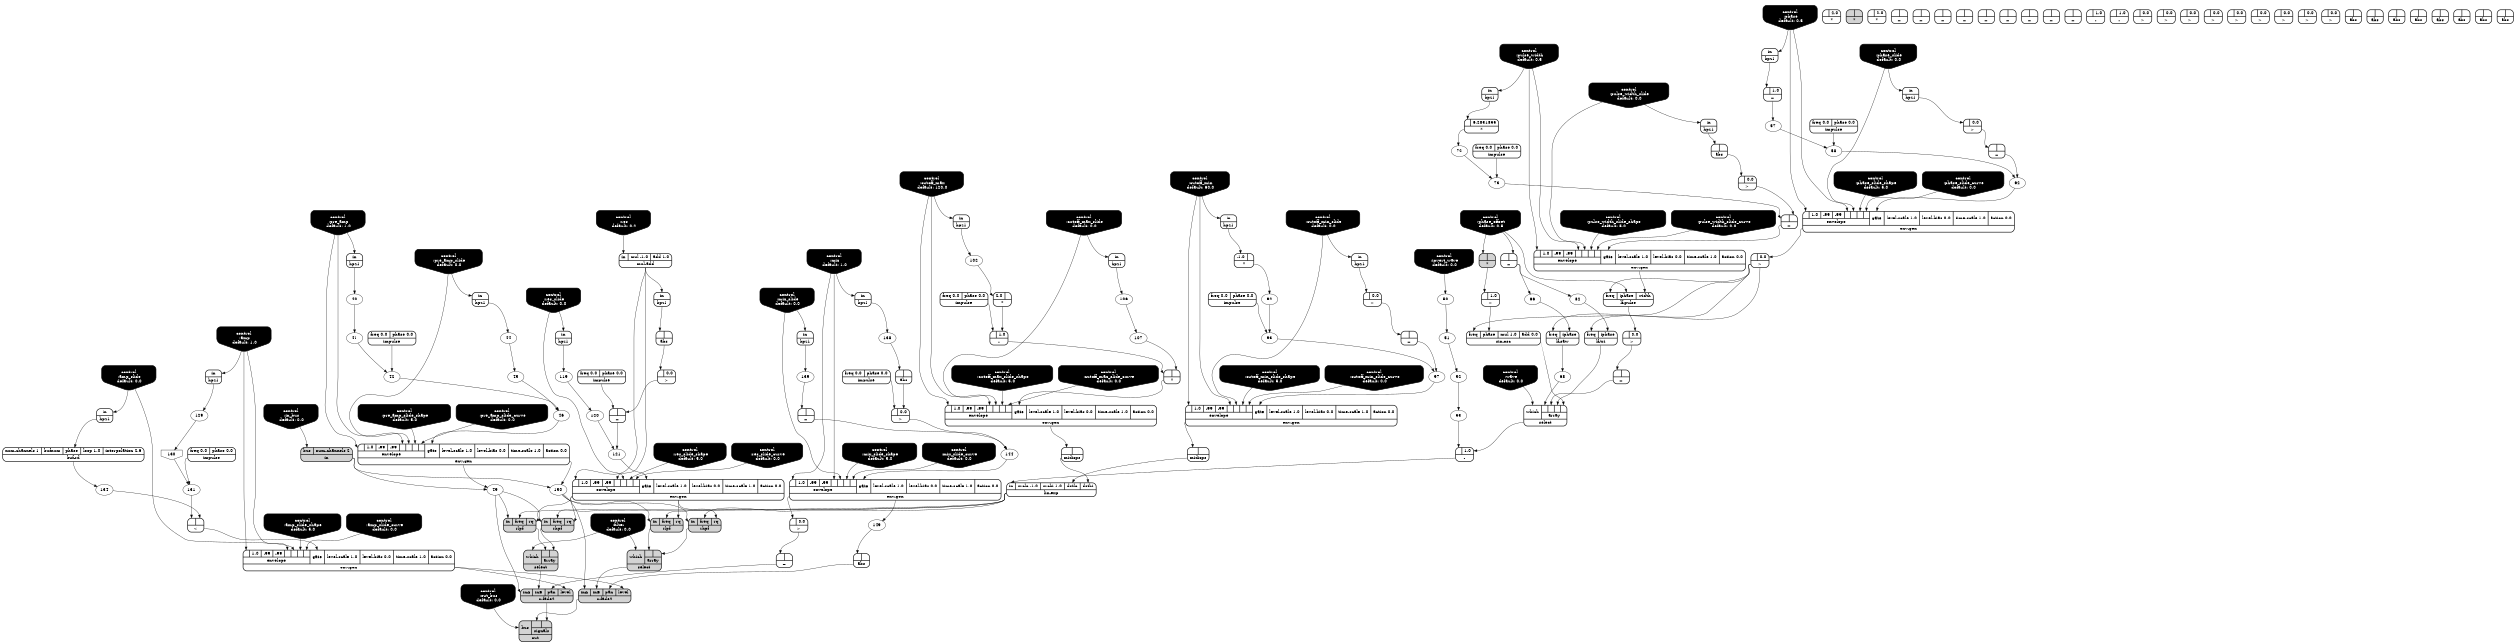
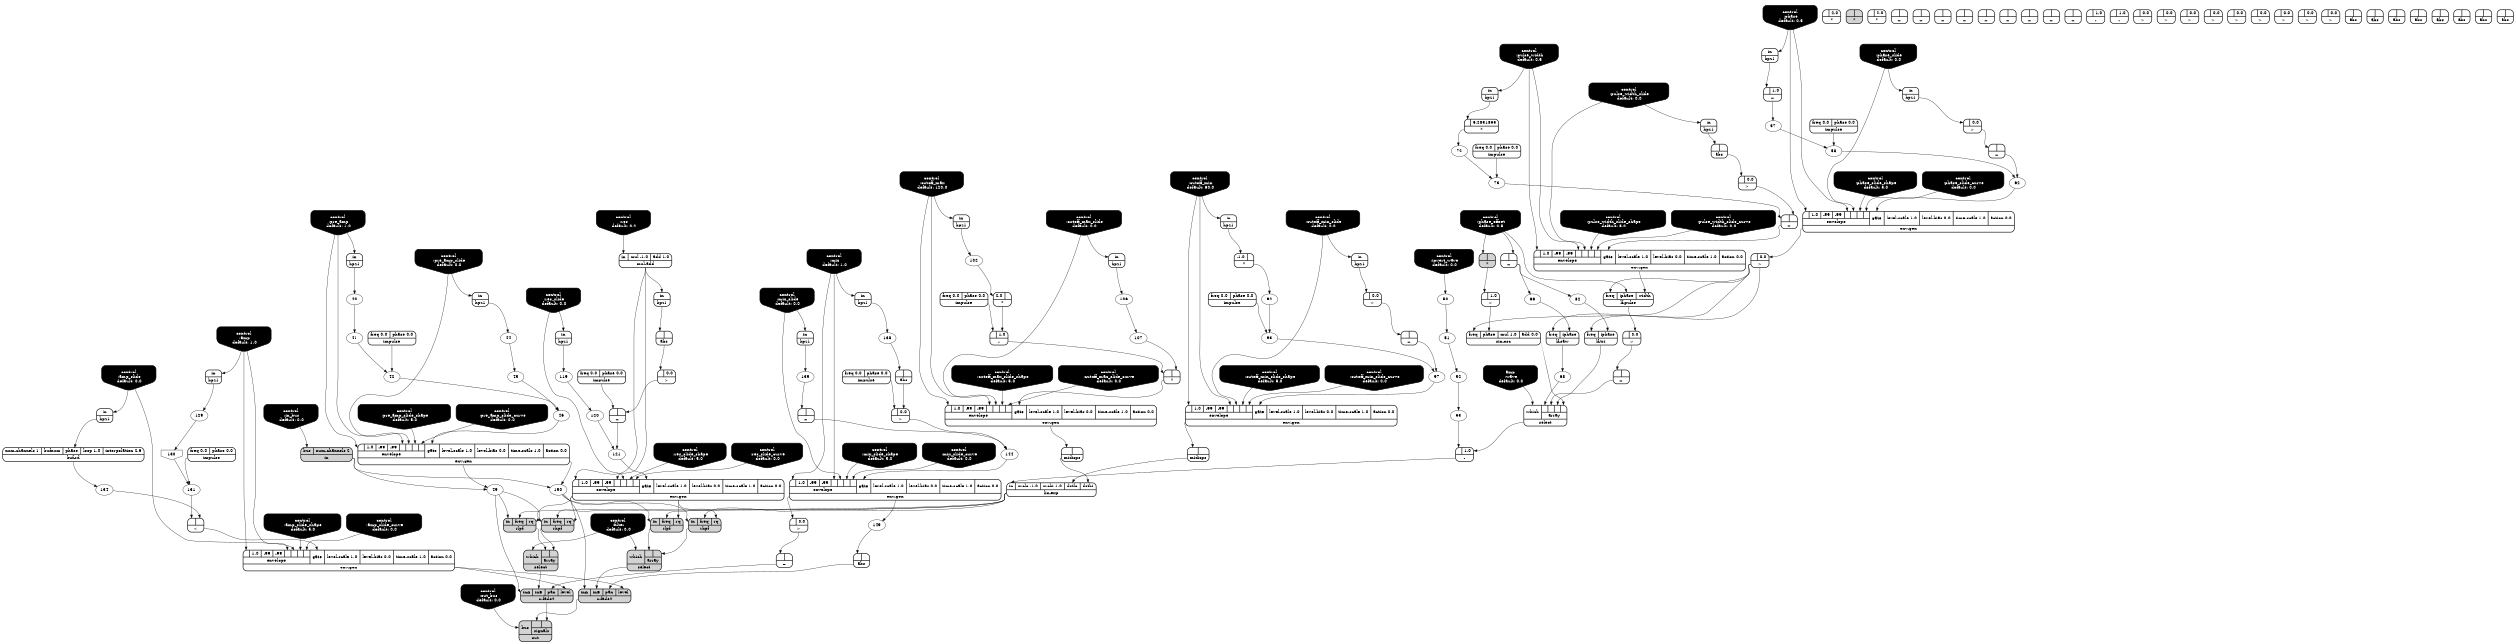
node "control :wave default: 0.0": label "control :wave default: 0.0" -> "amp :wave default: 0.0"
